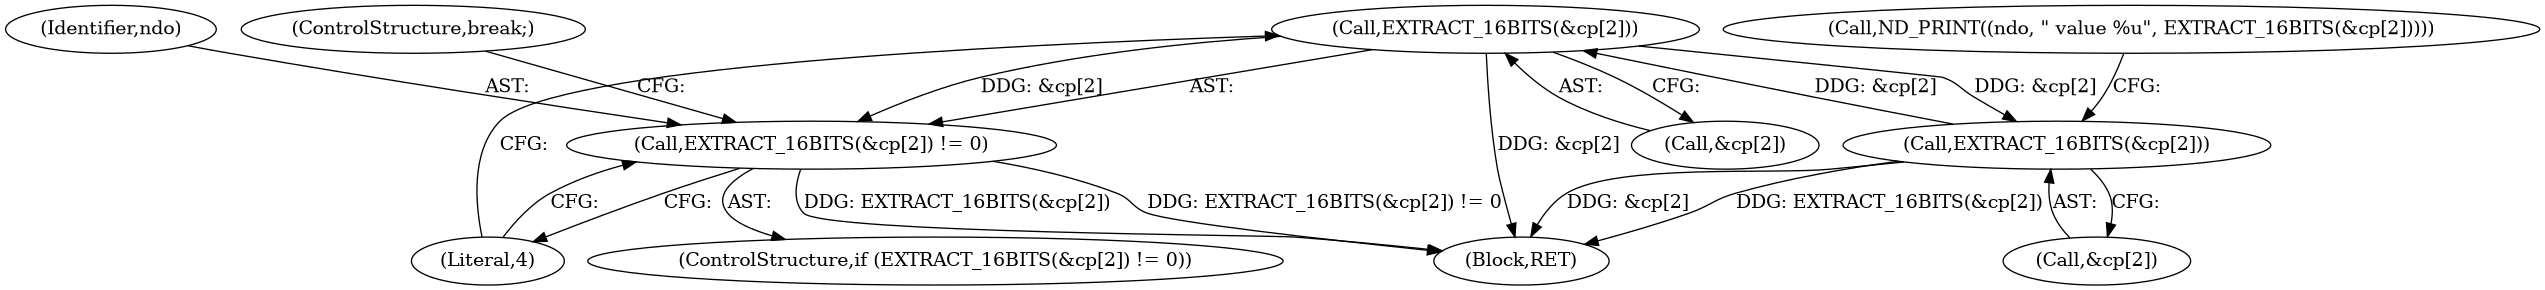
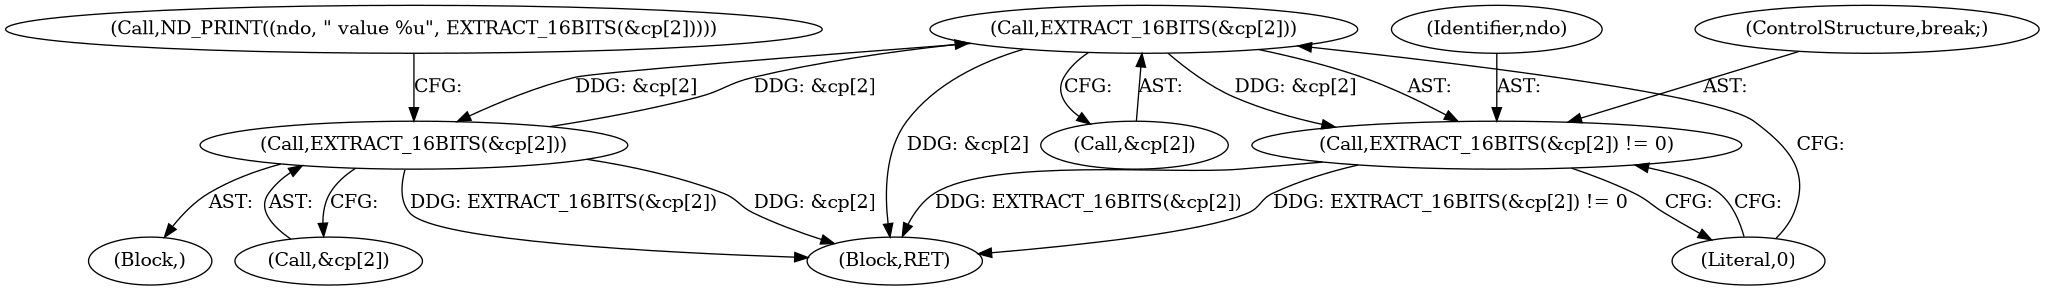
edge "(ControlStructure,break;)" -> "(Call,EXTRACT_16BITS(&cp[2]) != 0)": label "CFG: " -> "AST: "
node "(Block,)": added
node "(Literal,4)": label "(Literal,4)" -> "(Literal,0)"
node "(ControlStructure,if (EXTRACT_16BITS(&cp[2]) != 0))": removed
